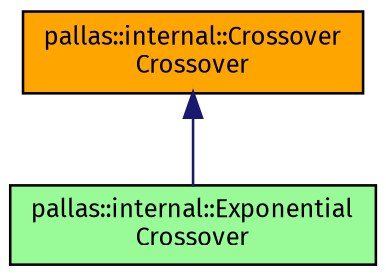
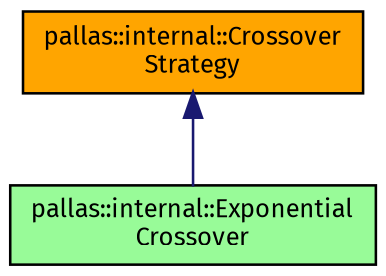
node "pallas::internal::Crossover Crossover": label "pallas::internal::Crossover Crossover" -> "pallas::internal::Crossover Strategy"
